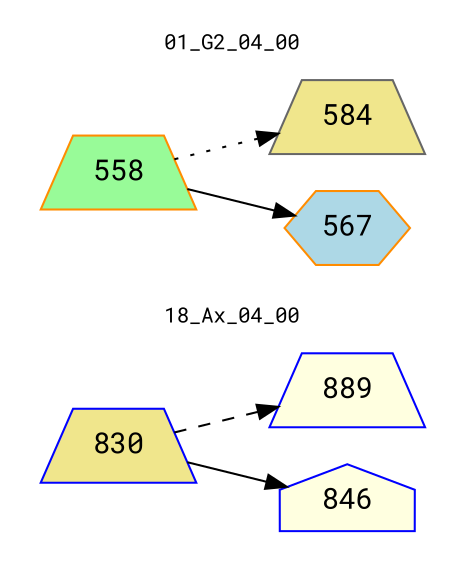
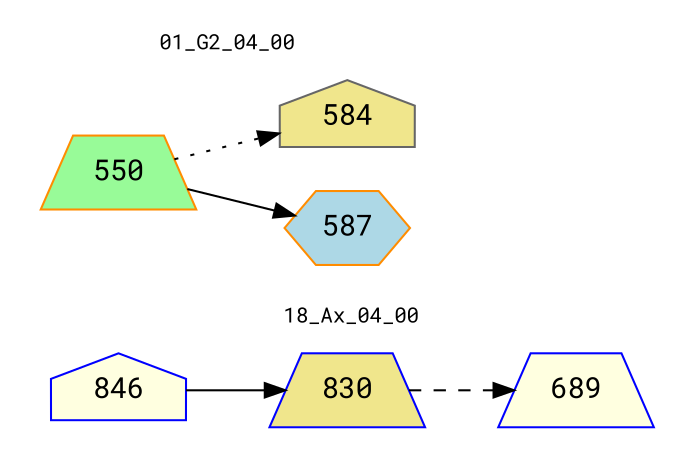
node "584": shape trapezium -> house
node "558": label "558" -> "550"
node "567": label "567" -> "587"
node "889": label "889" -> "689"
edge "830" -> "846": reversed
